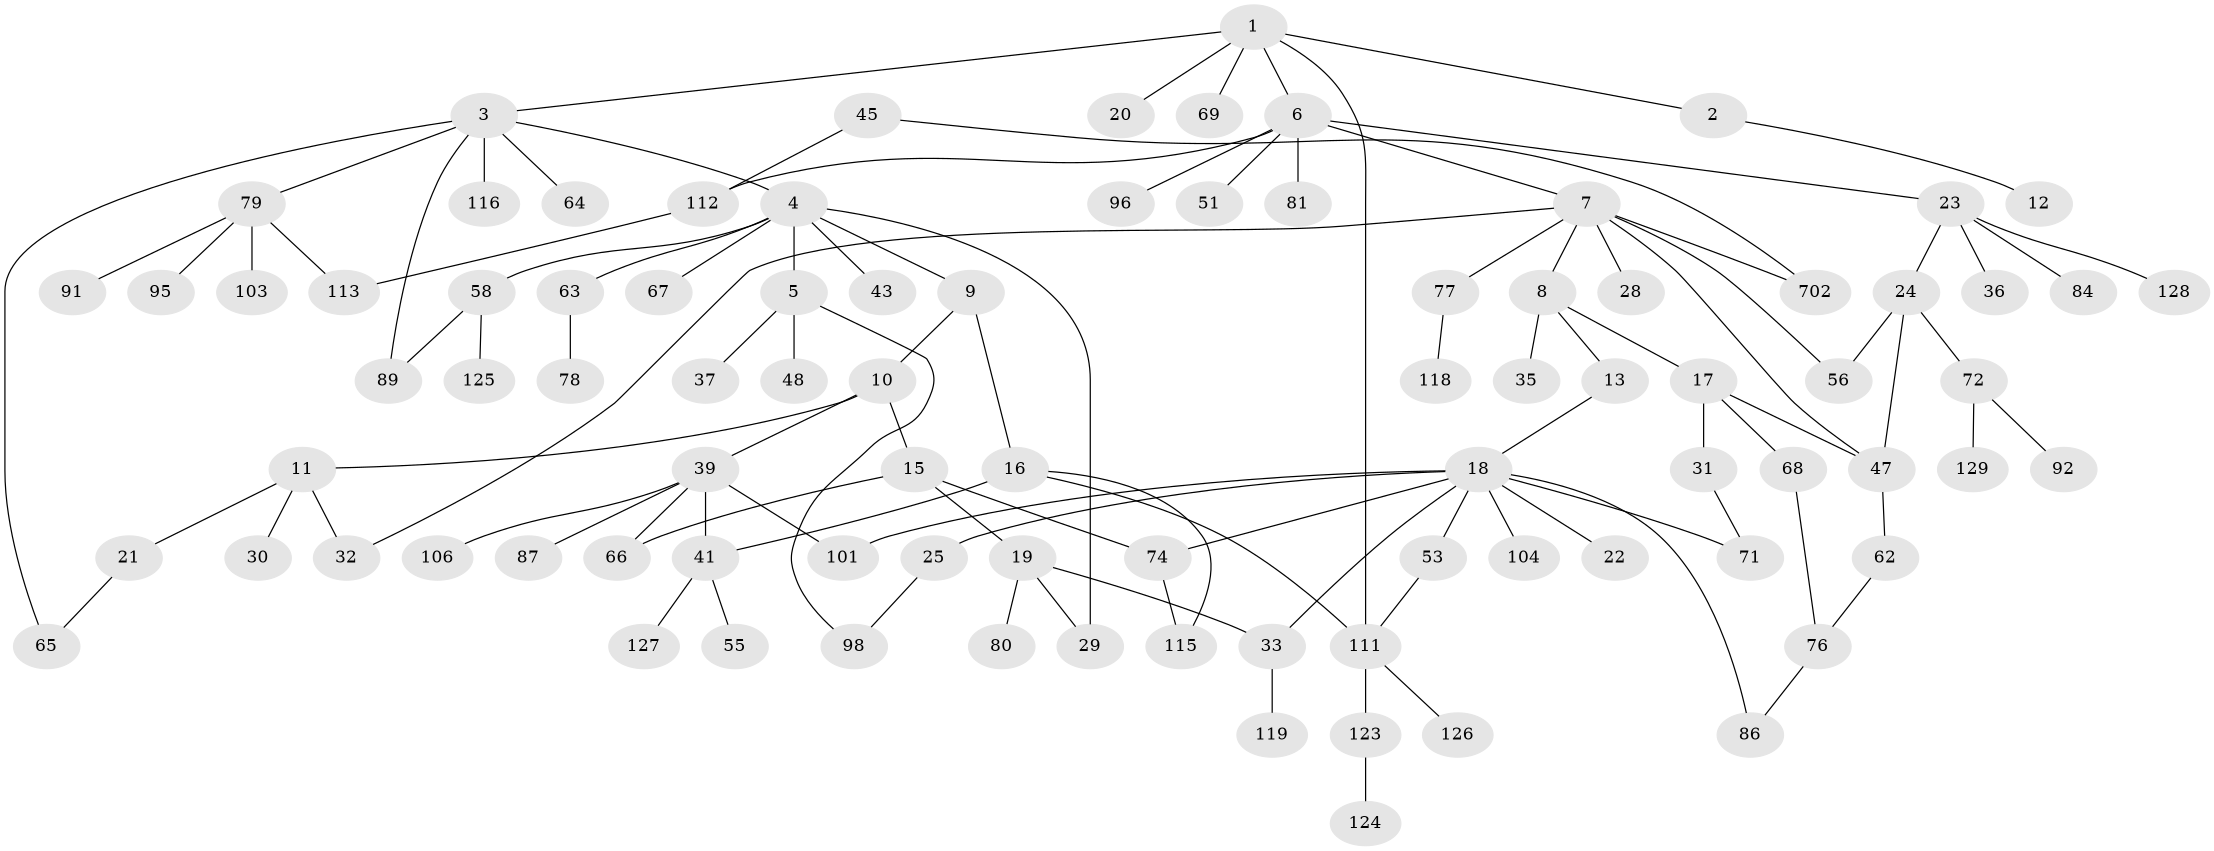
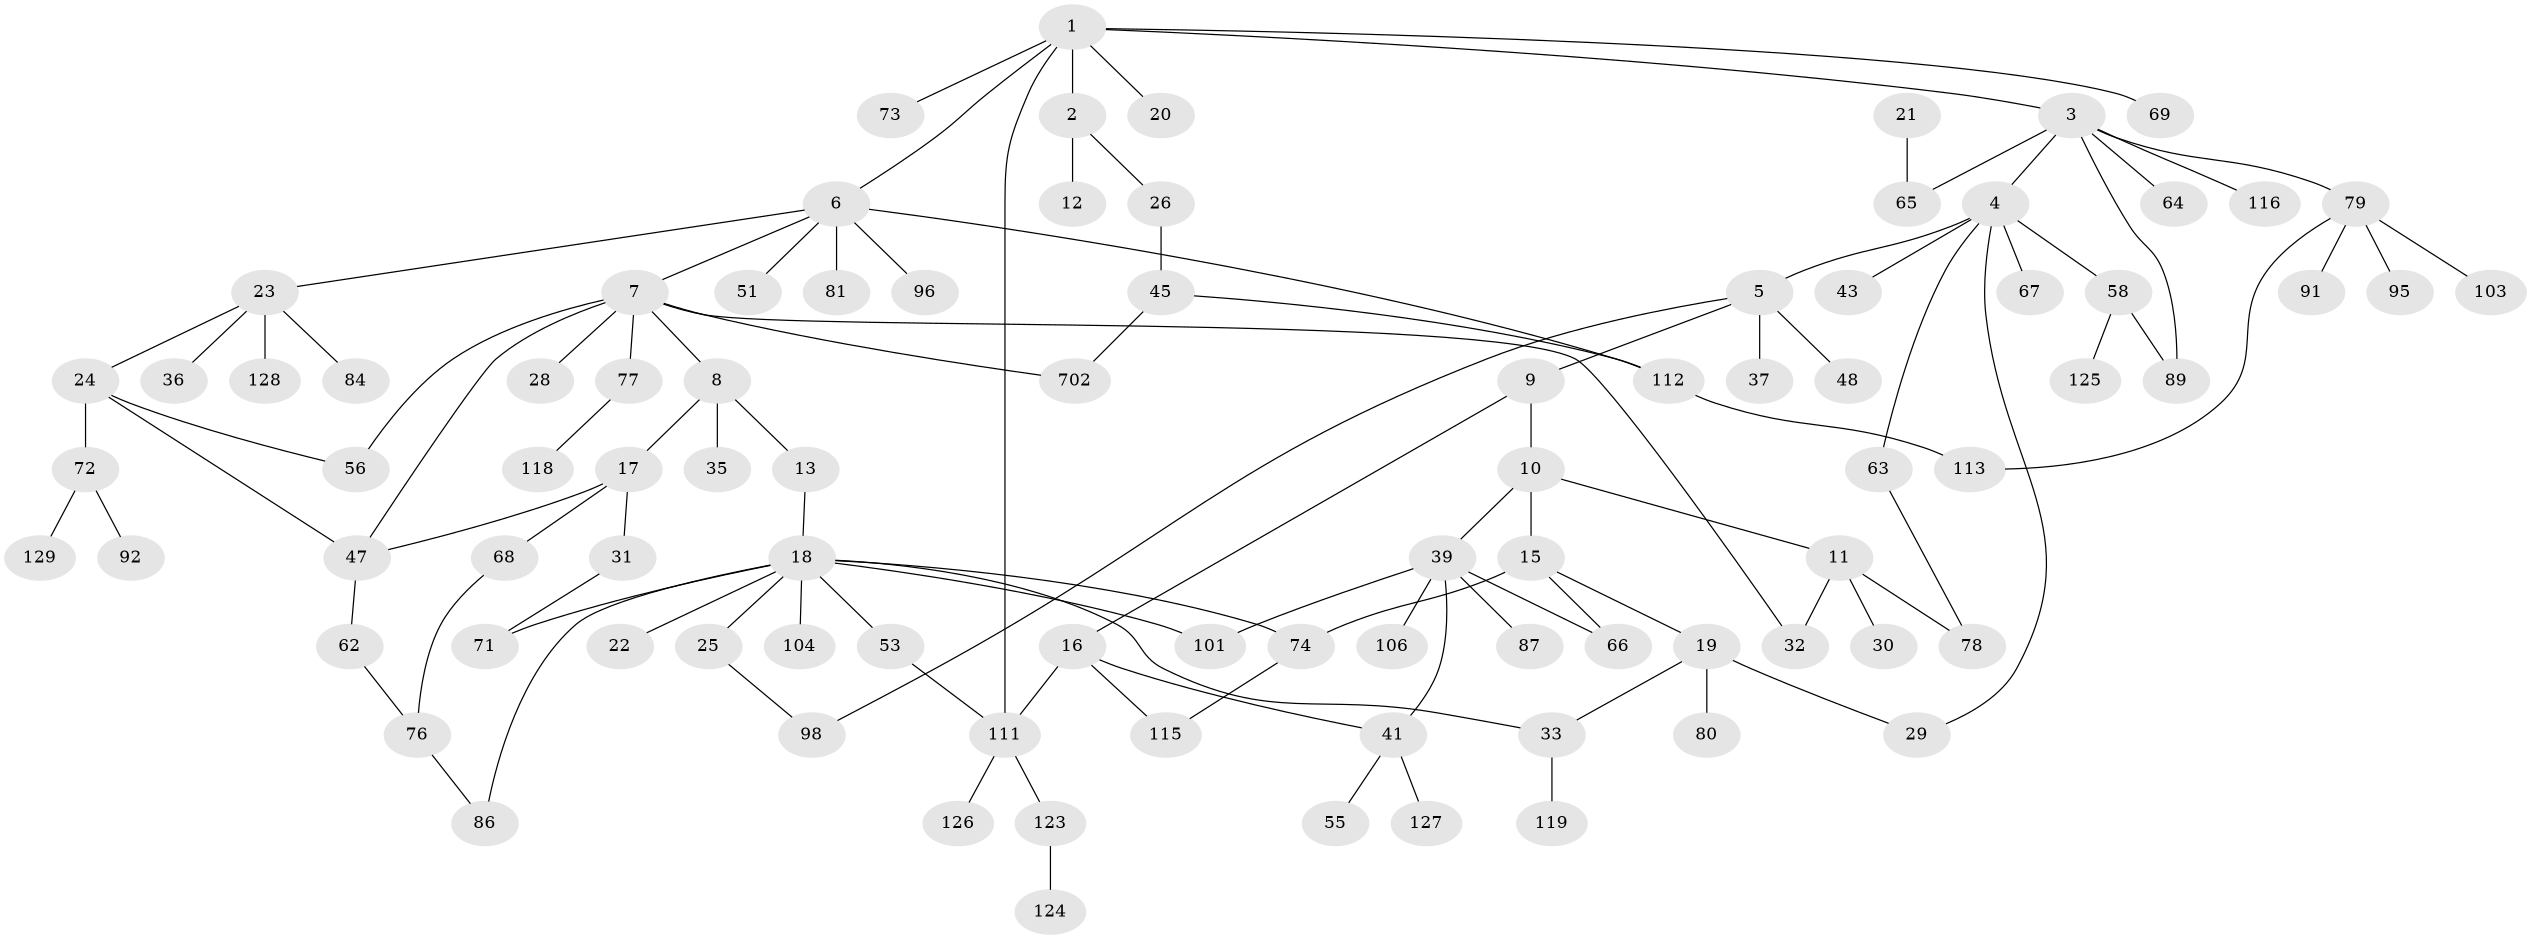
node "73": added
node "26": added
edge "4" -- "9": now "5" -- "9"
edge "11" -- "21": now "11" -- "78"
